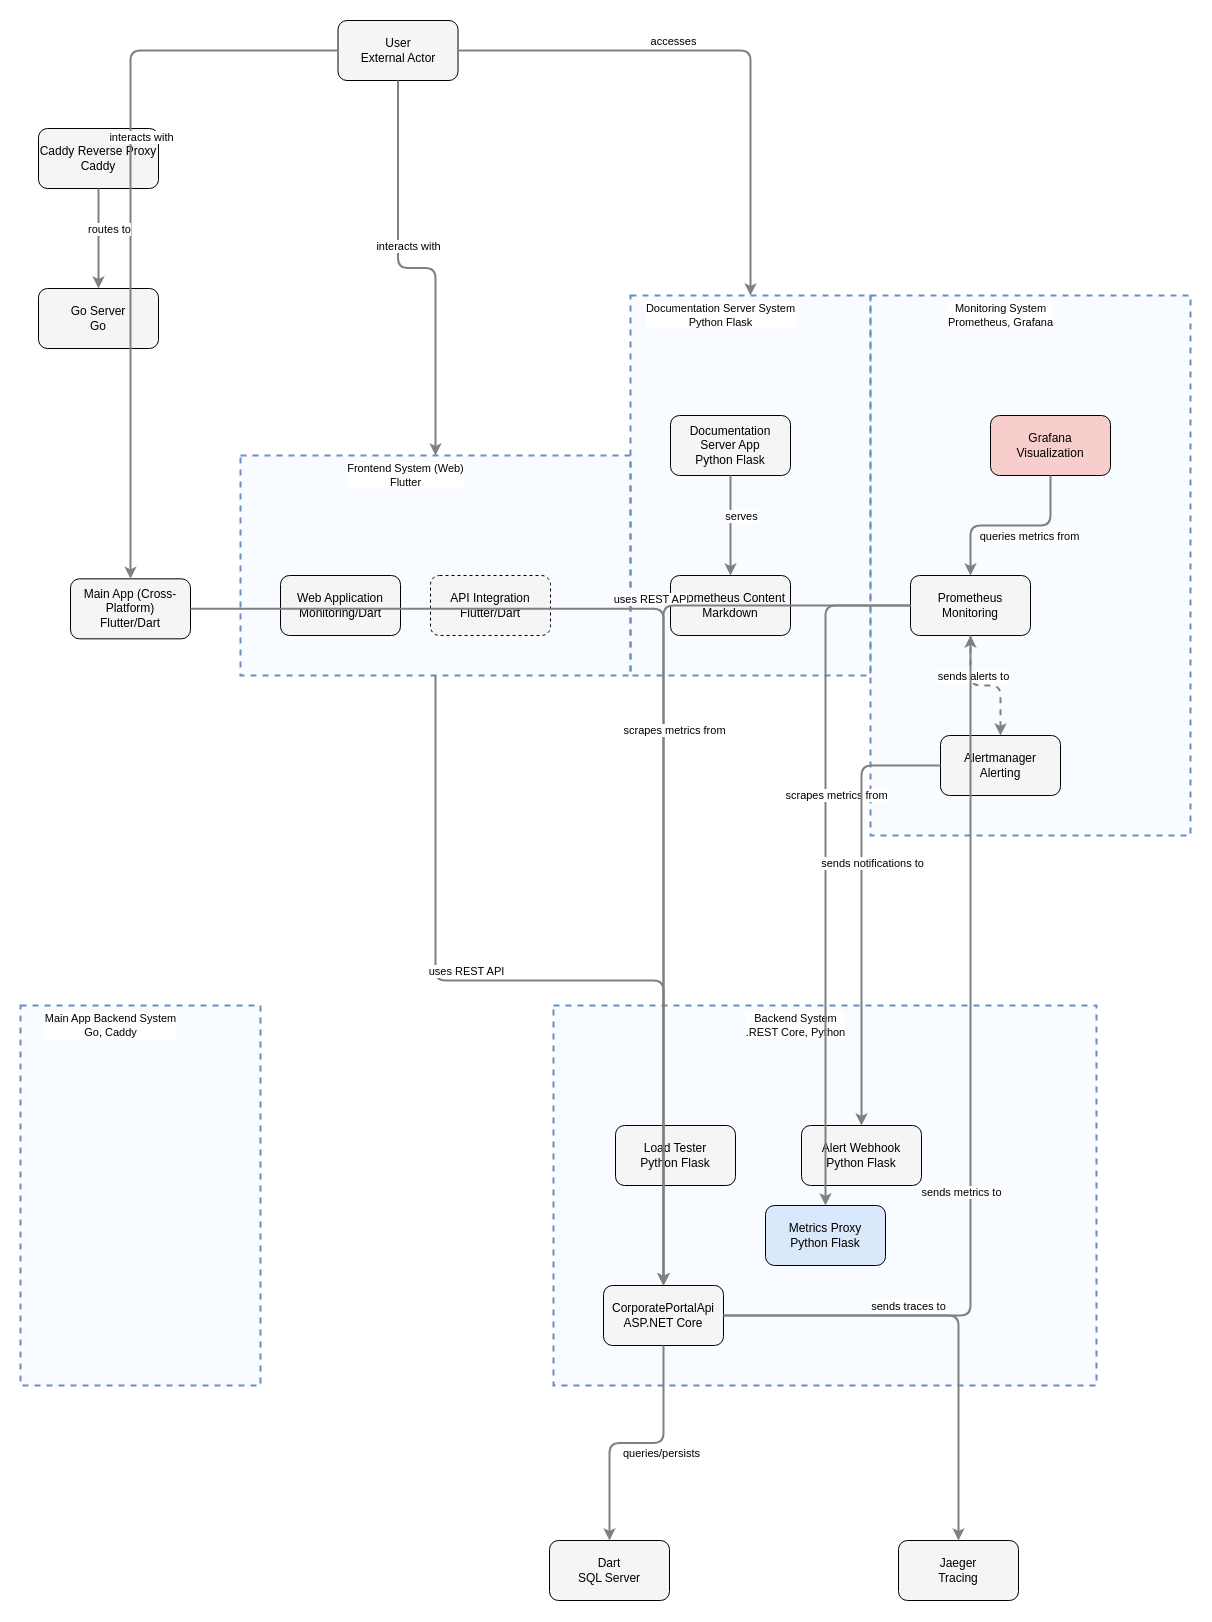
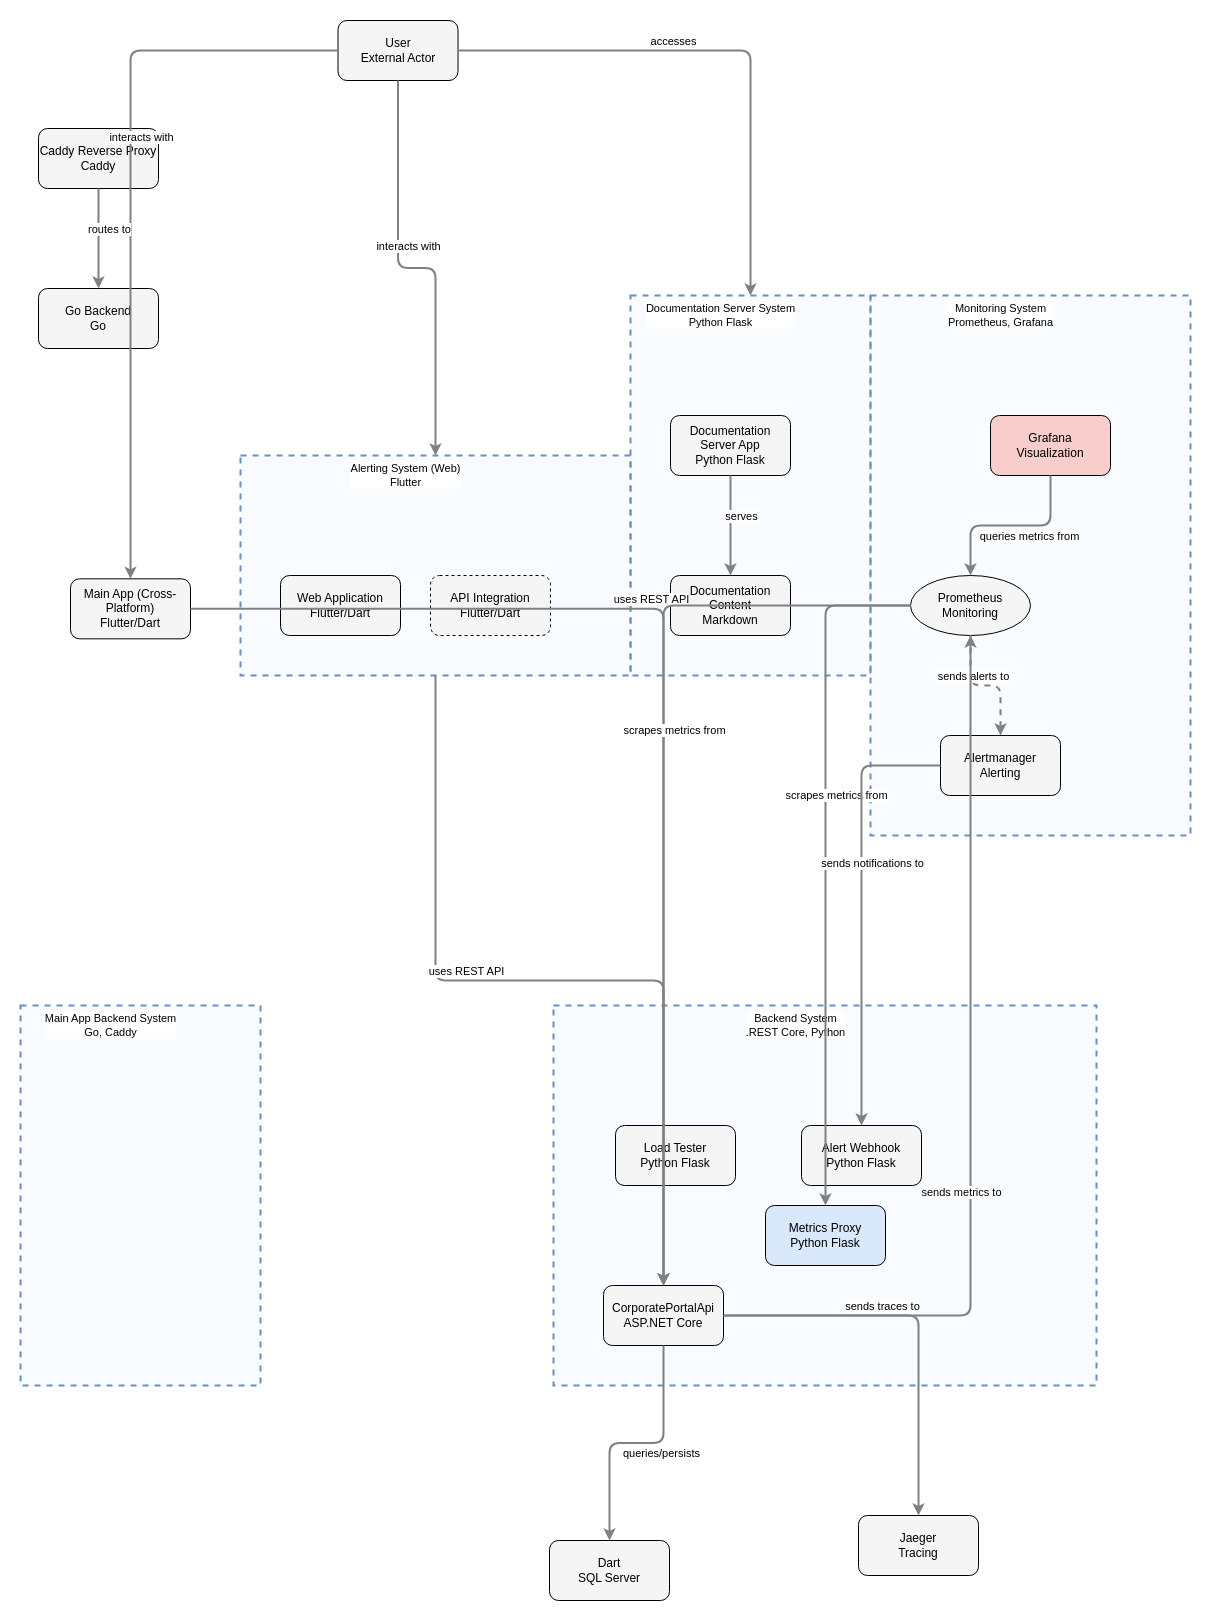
node "Go Server Go": label "Go Server Go" -> "Go Backend Go"
node "Frontend System (Web) Flutter": label "Frontend System (Web) Flutter" -> "Alerting System (Web) Flutter"
node "Web Application Monitoring/Dart": label "Web Application Monitoring/Dart" -> "Web Application Flutter/Dart"
node "Prometheus Content Markdown": label "Prometheus Content Markdown" -> "Documentation Content Markdown"
node "Prometheus Monitoring": shape rounded rectangle -> ellipse
node "Jaeger Tracing": moved (959, 1571) -> (919, 1546)
